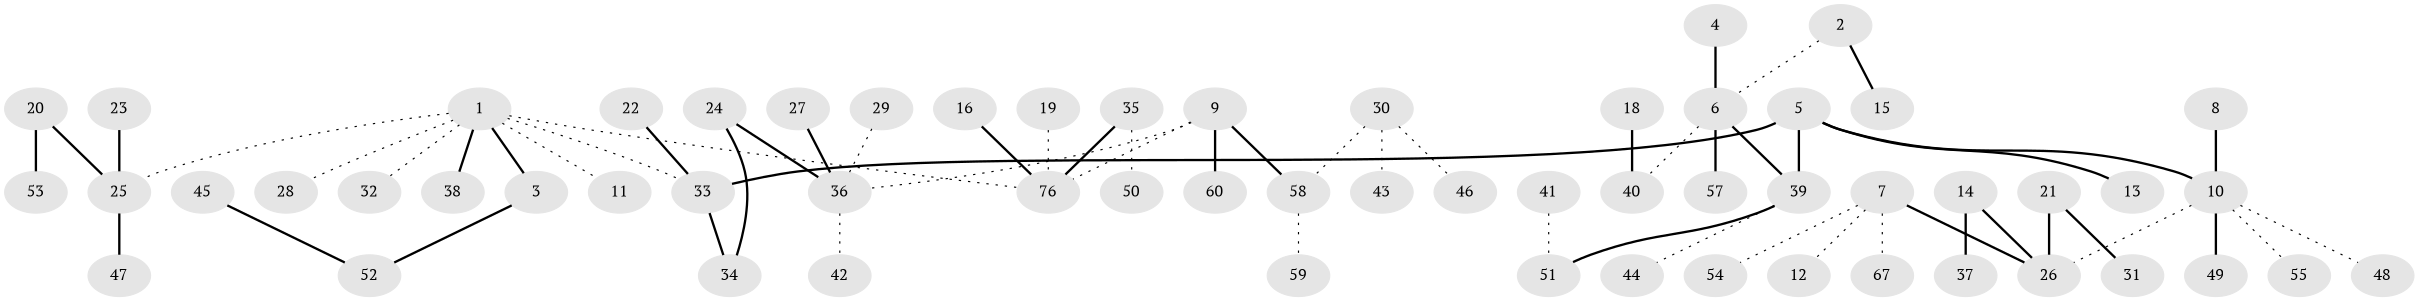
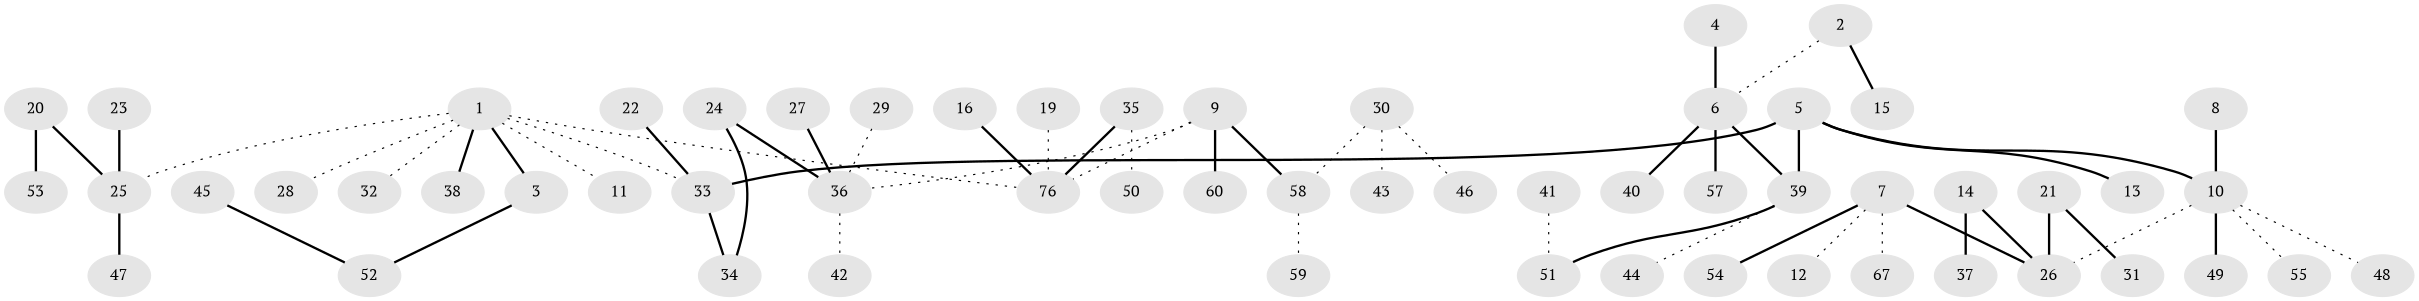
node "18": removed
edge "6" -- "40": style dotted -> bold
edge "7" -- "54": style dotted -> bold
